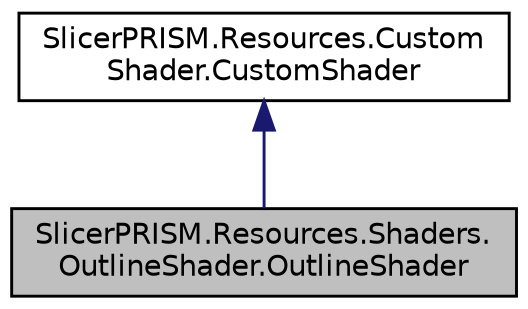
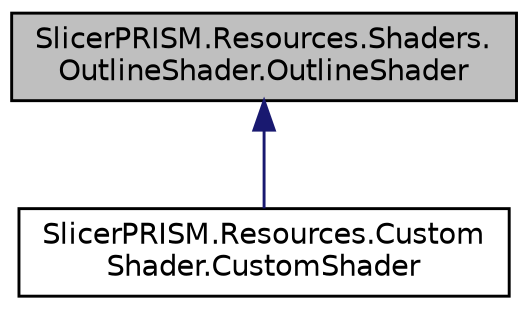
edge "SlicerPRISM.Resources.Shaders. OutlineShader.OutlineShader" -> "SlicerPRISM.Resources.Custom Shader.CustomShader": reversed
